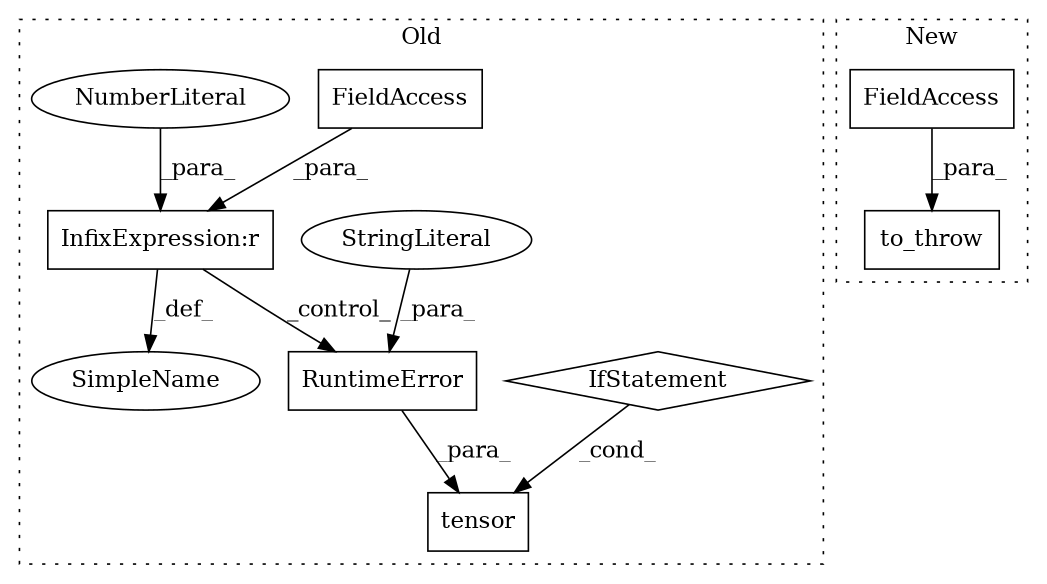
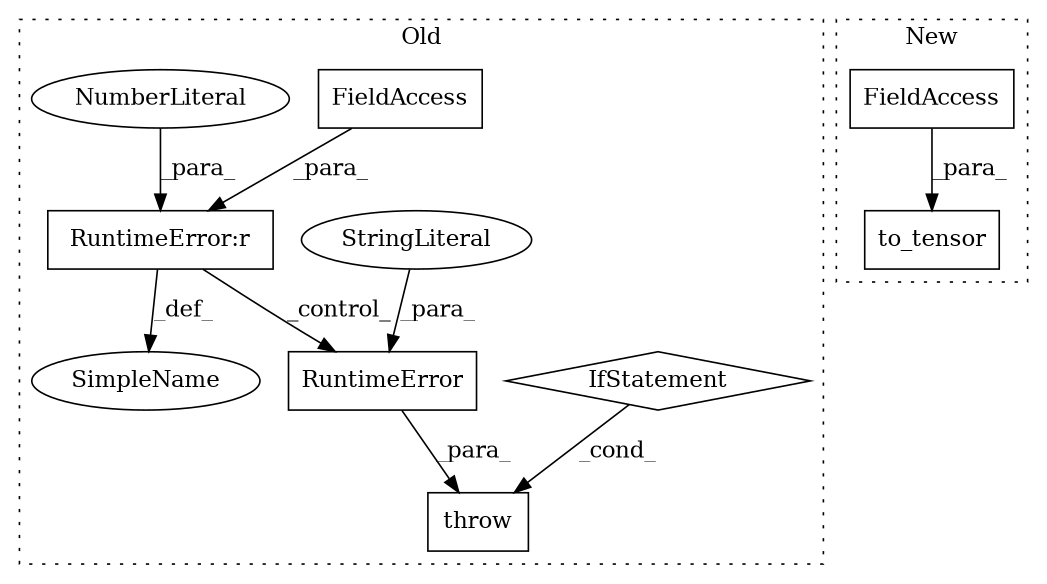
node "InfixExpression:r": label "InfixExpression:r" -> "RuntimeError:r"
node "to_throw": label "to_throw" -> "to_tensor"
node "tensor": label "tensor" -> "throw"
